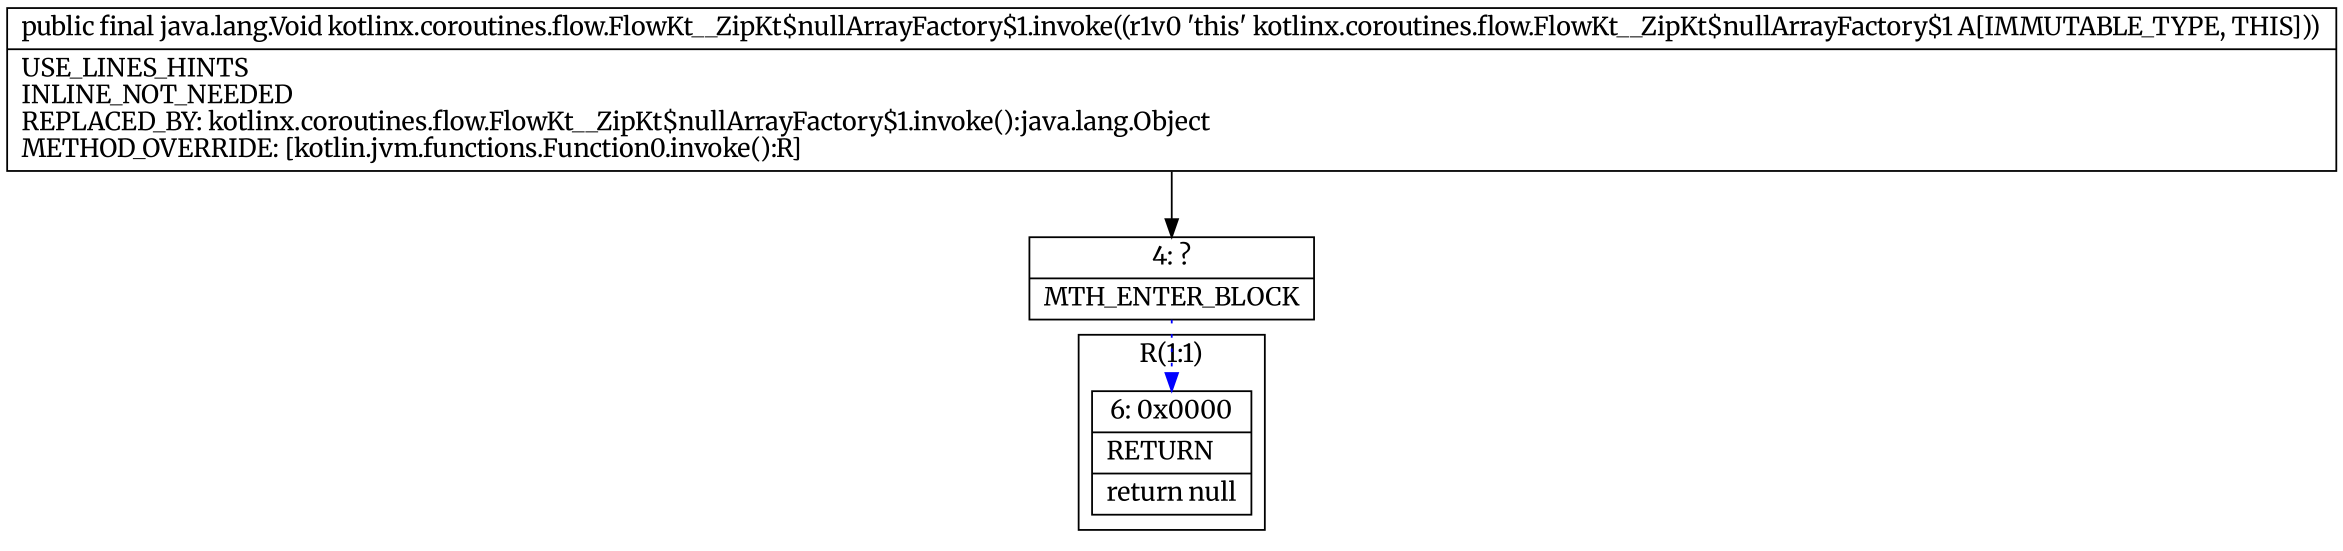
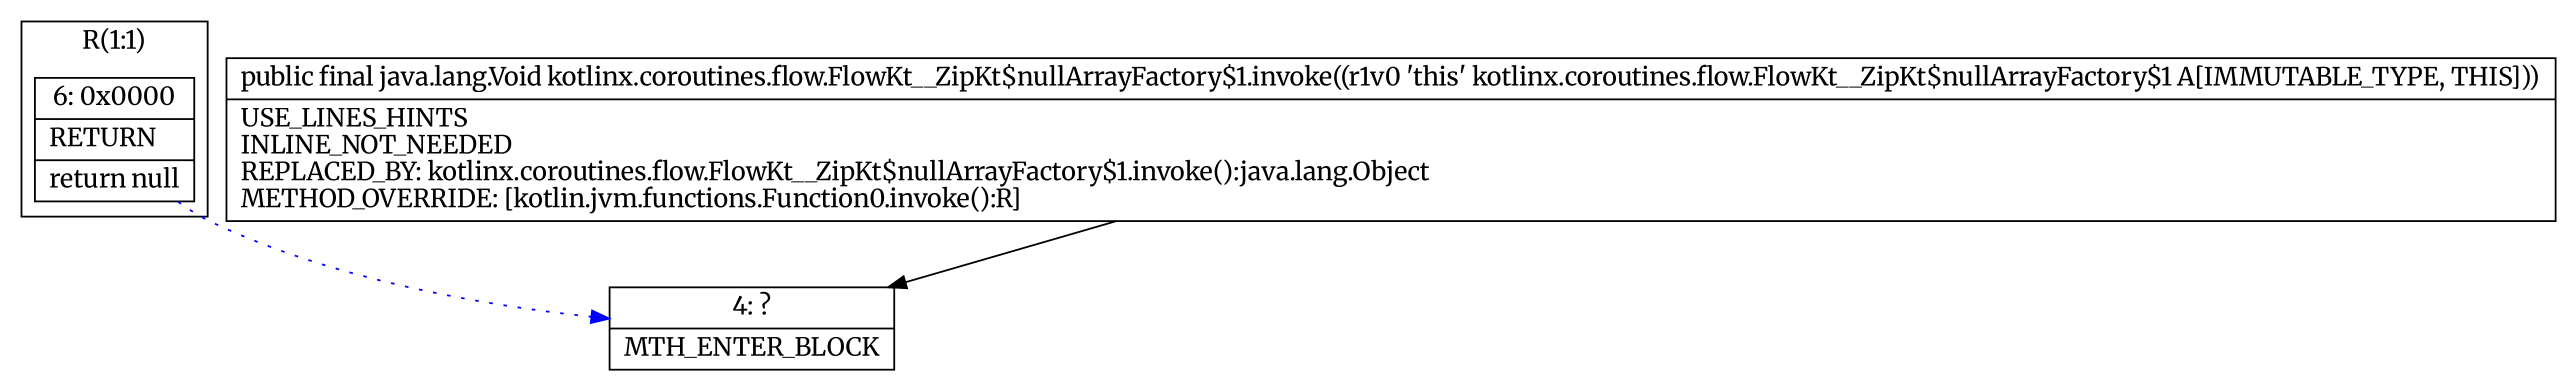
edge "4: ?" -> "6: 0x0000": reversed
